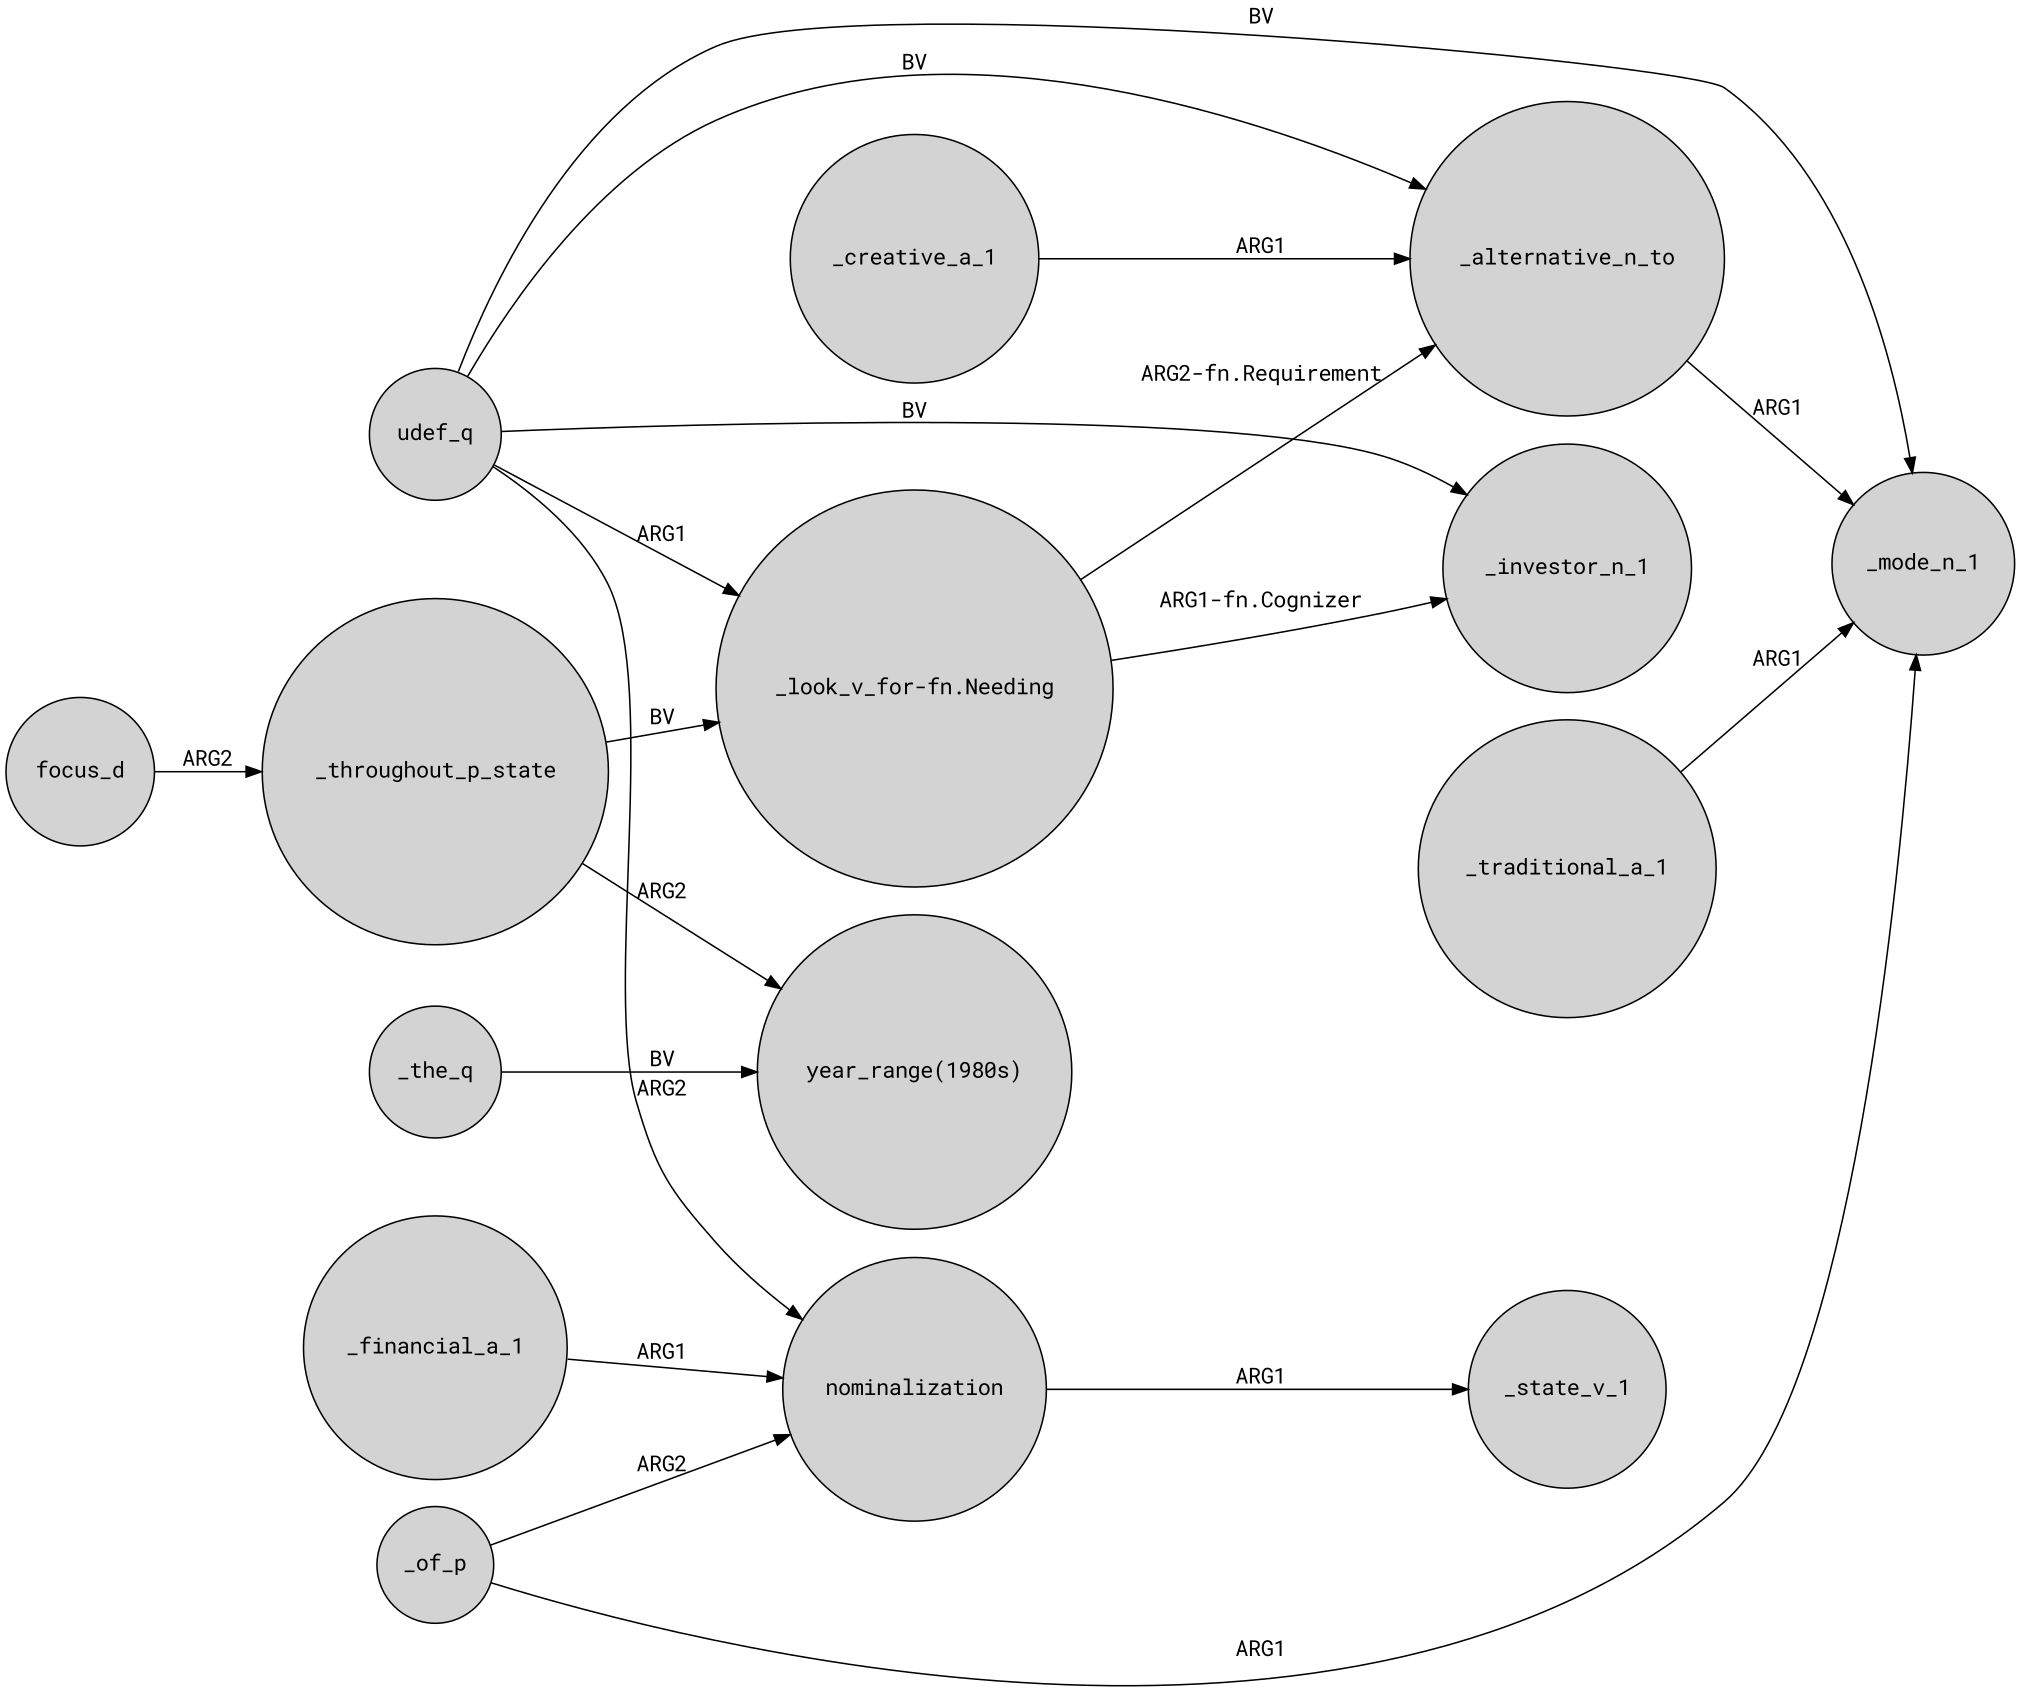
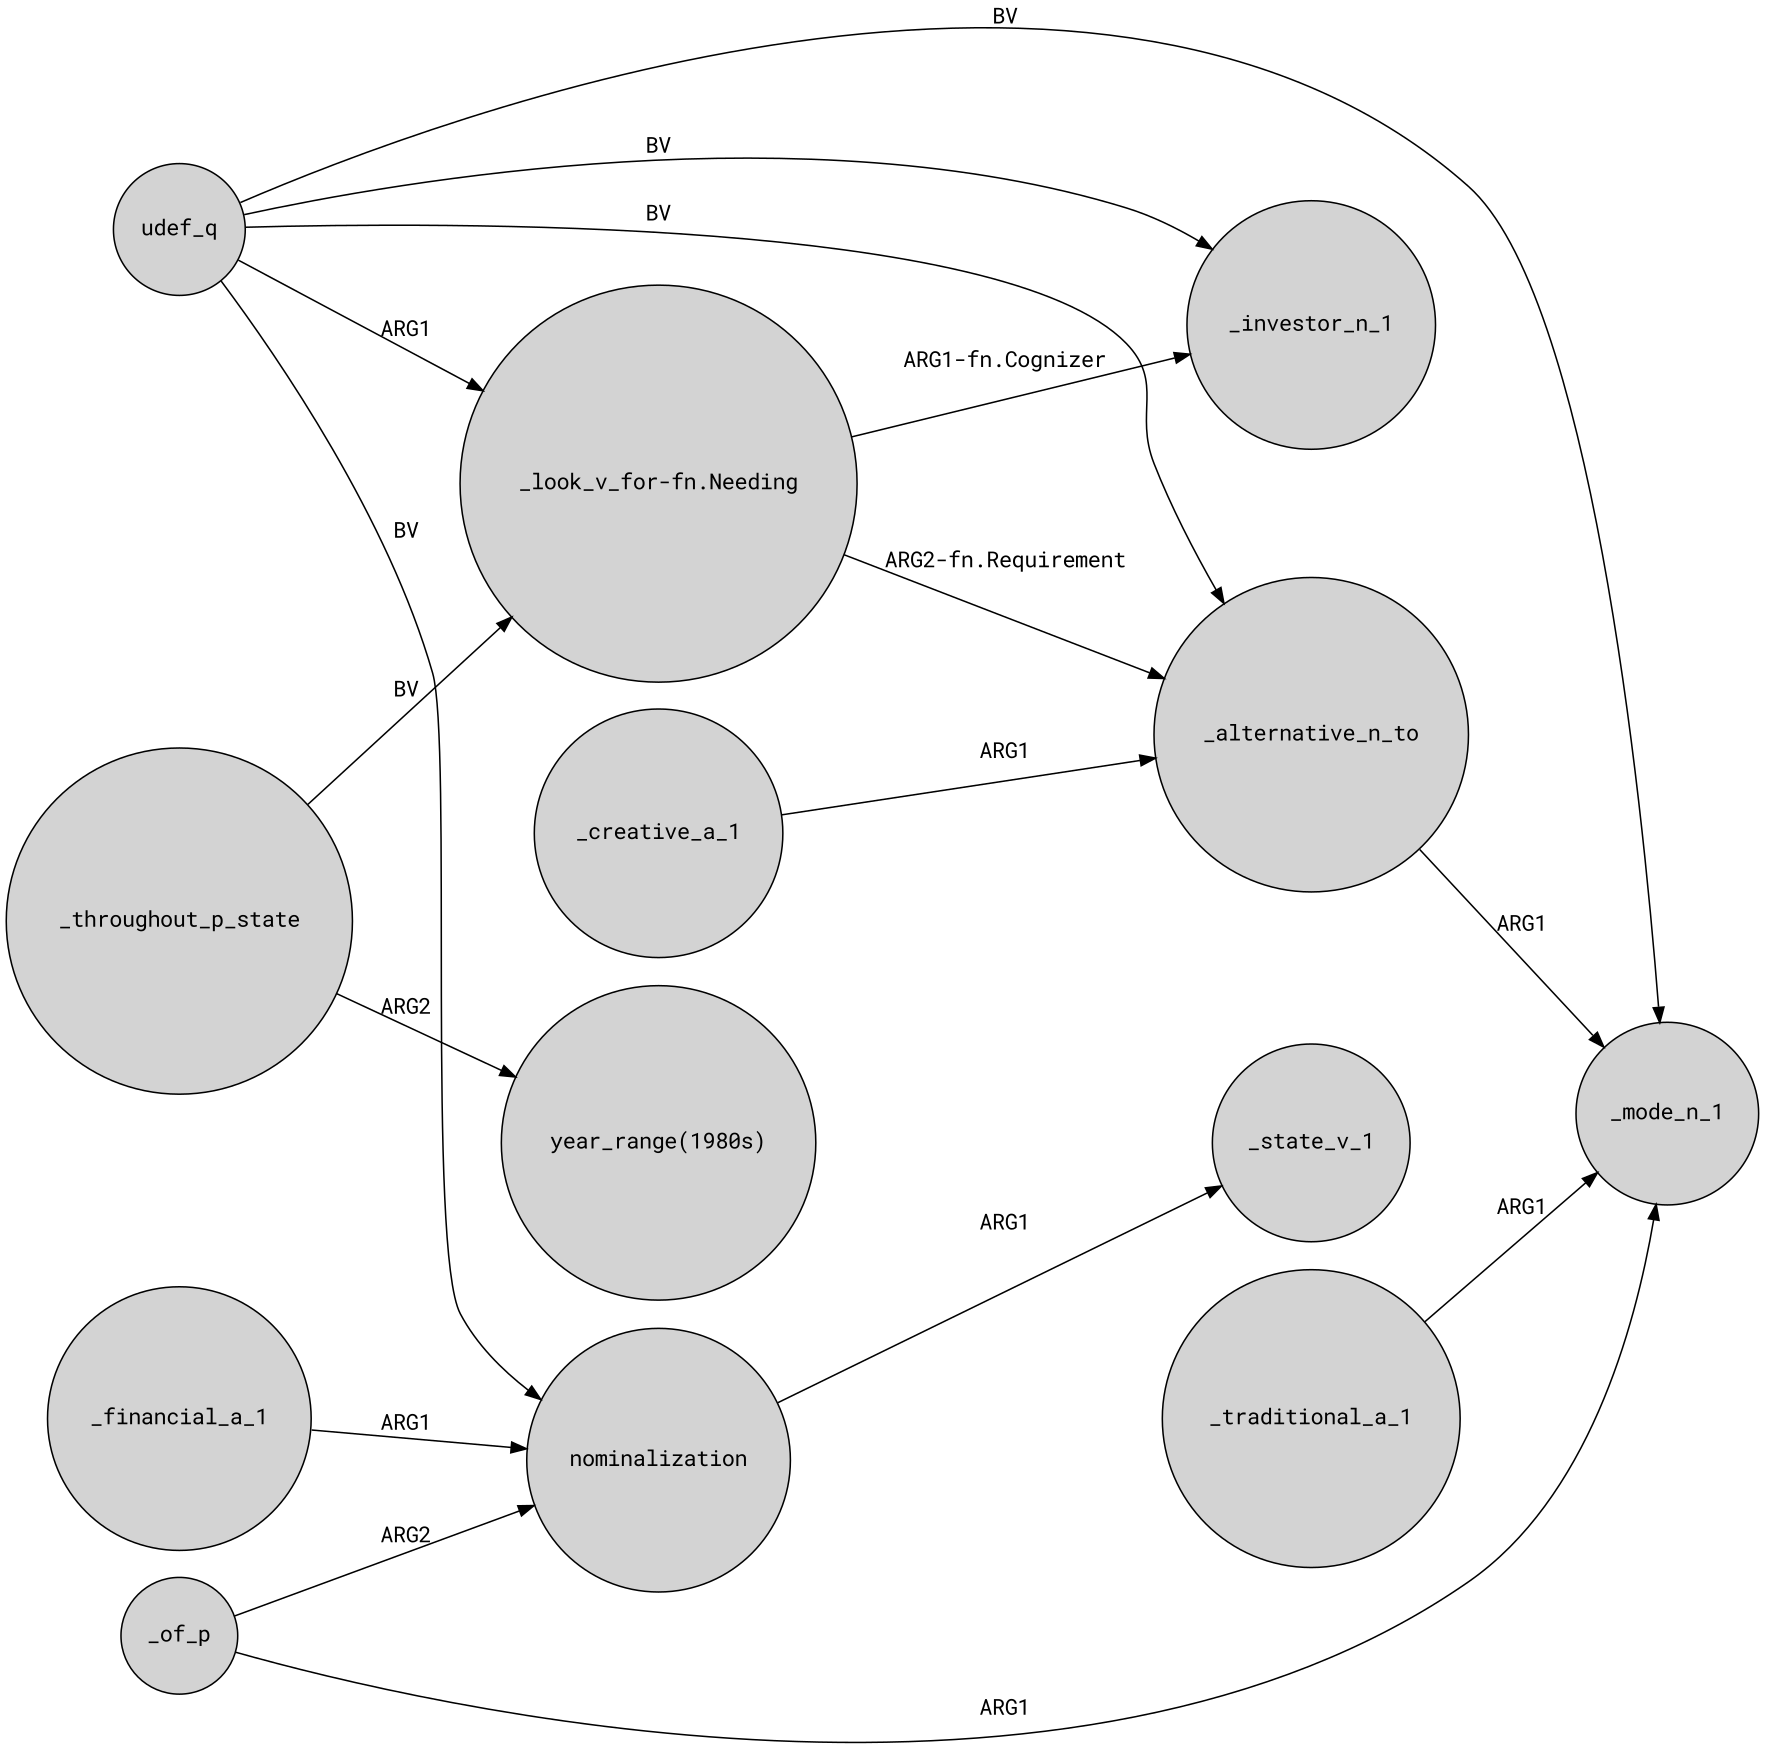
node "focus_d": removed
node "_the_q": removed
edge "udef_q" -> "nominalization": label "ARG2" -> "BV"
